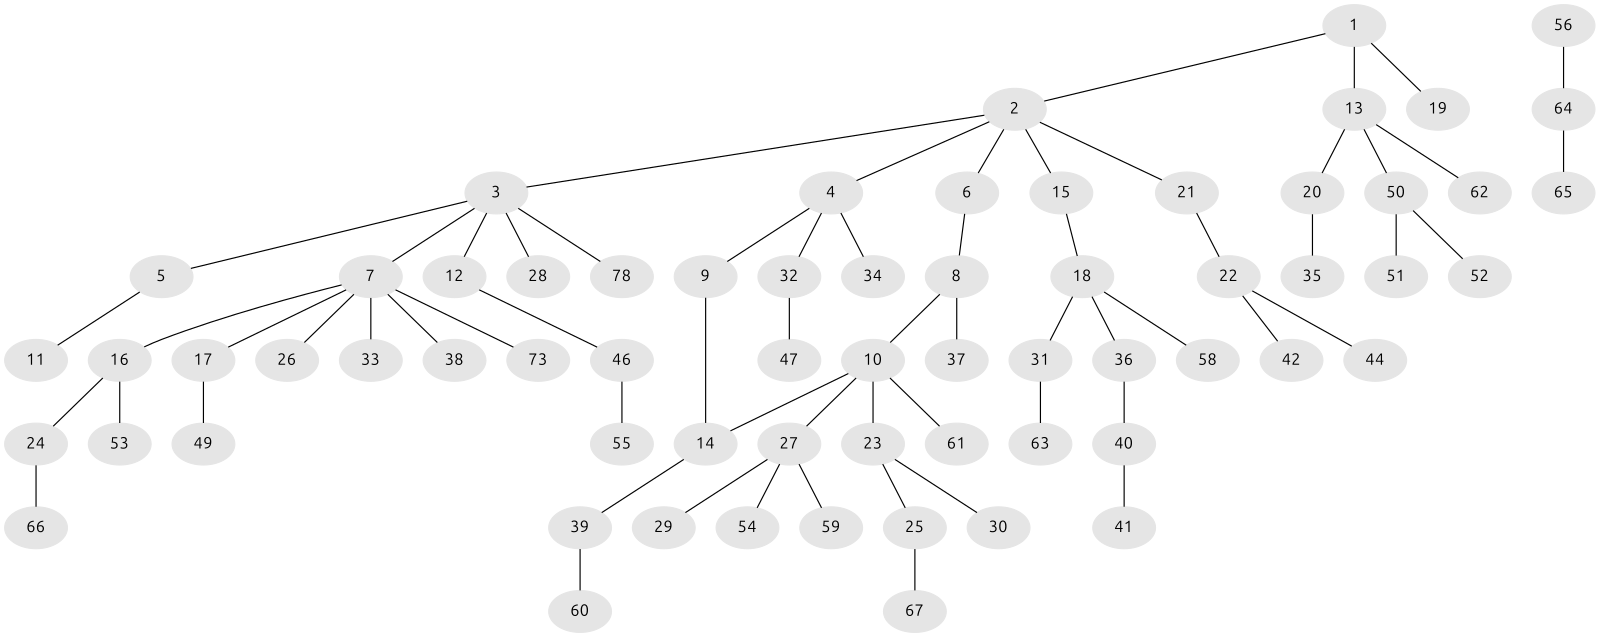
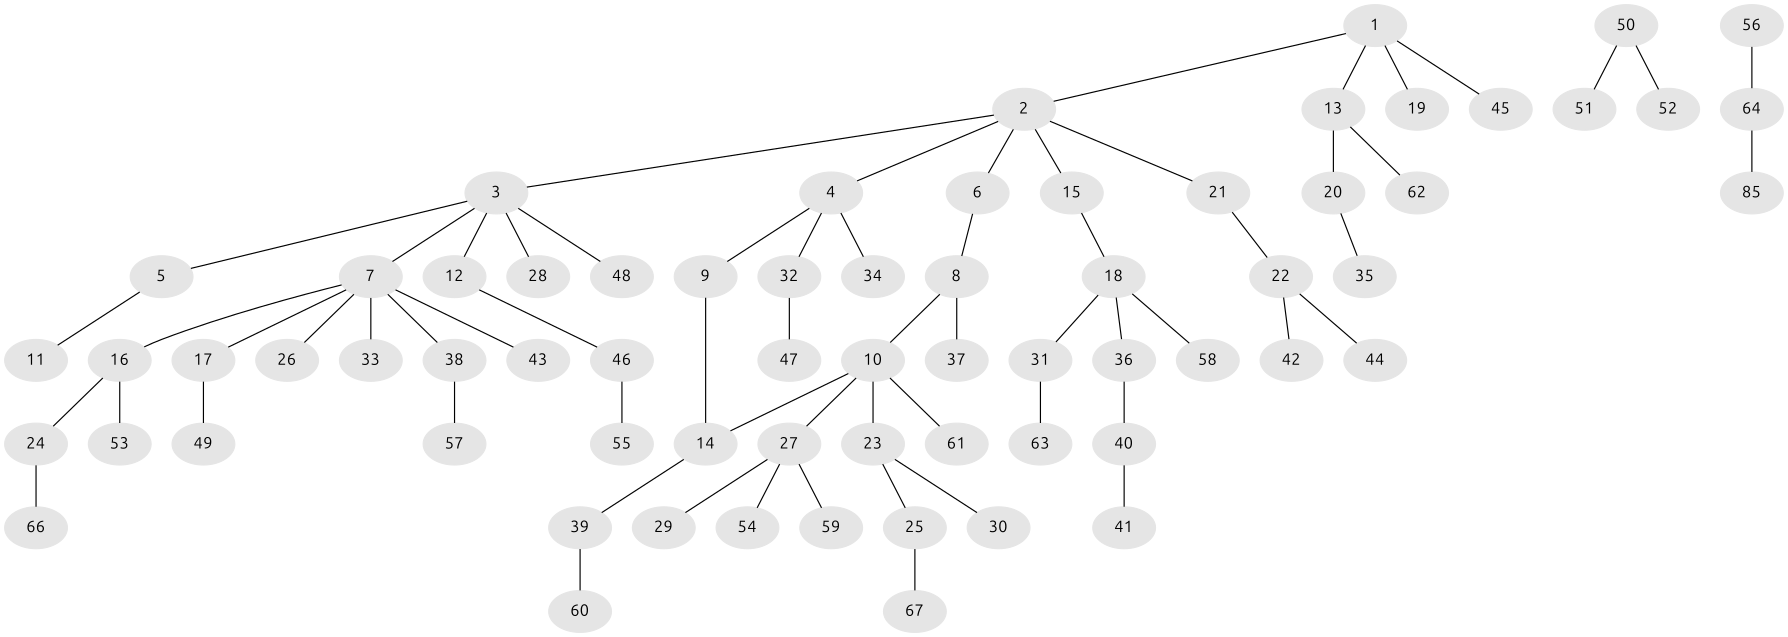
node "45": added
edge "13" -- "50": removed
node "65": label "65" -> "85"
node "78": label "78" -> "48"
node "73": label "73" -> "43"
node "57": added
